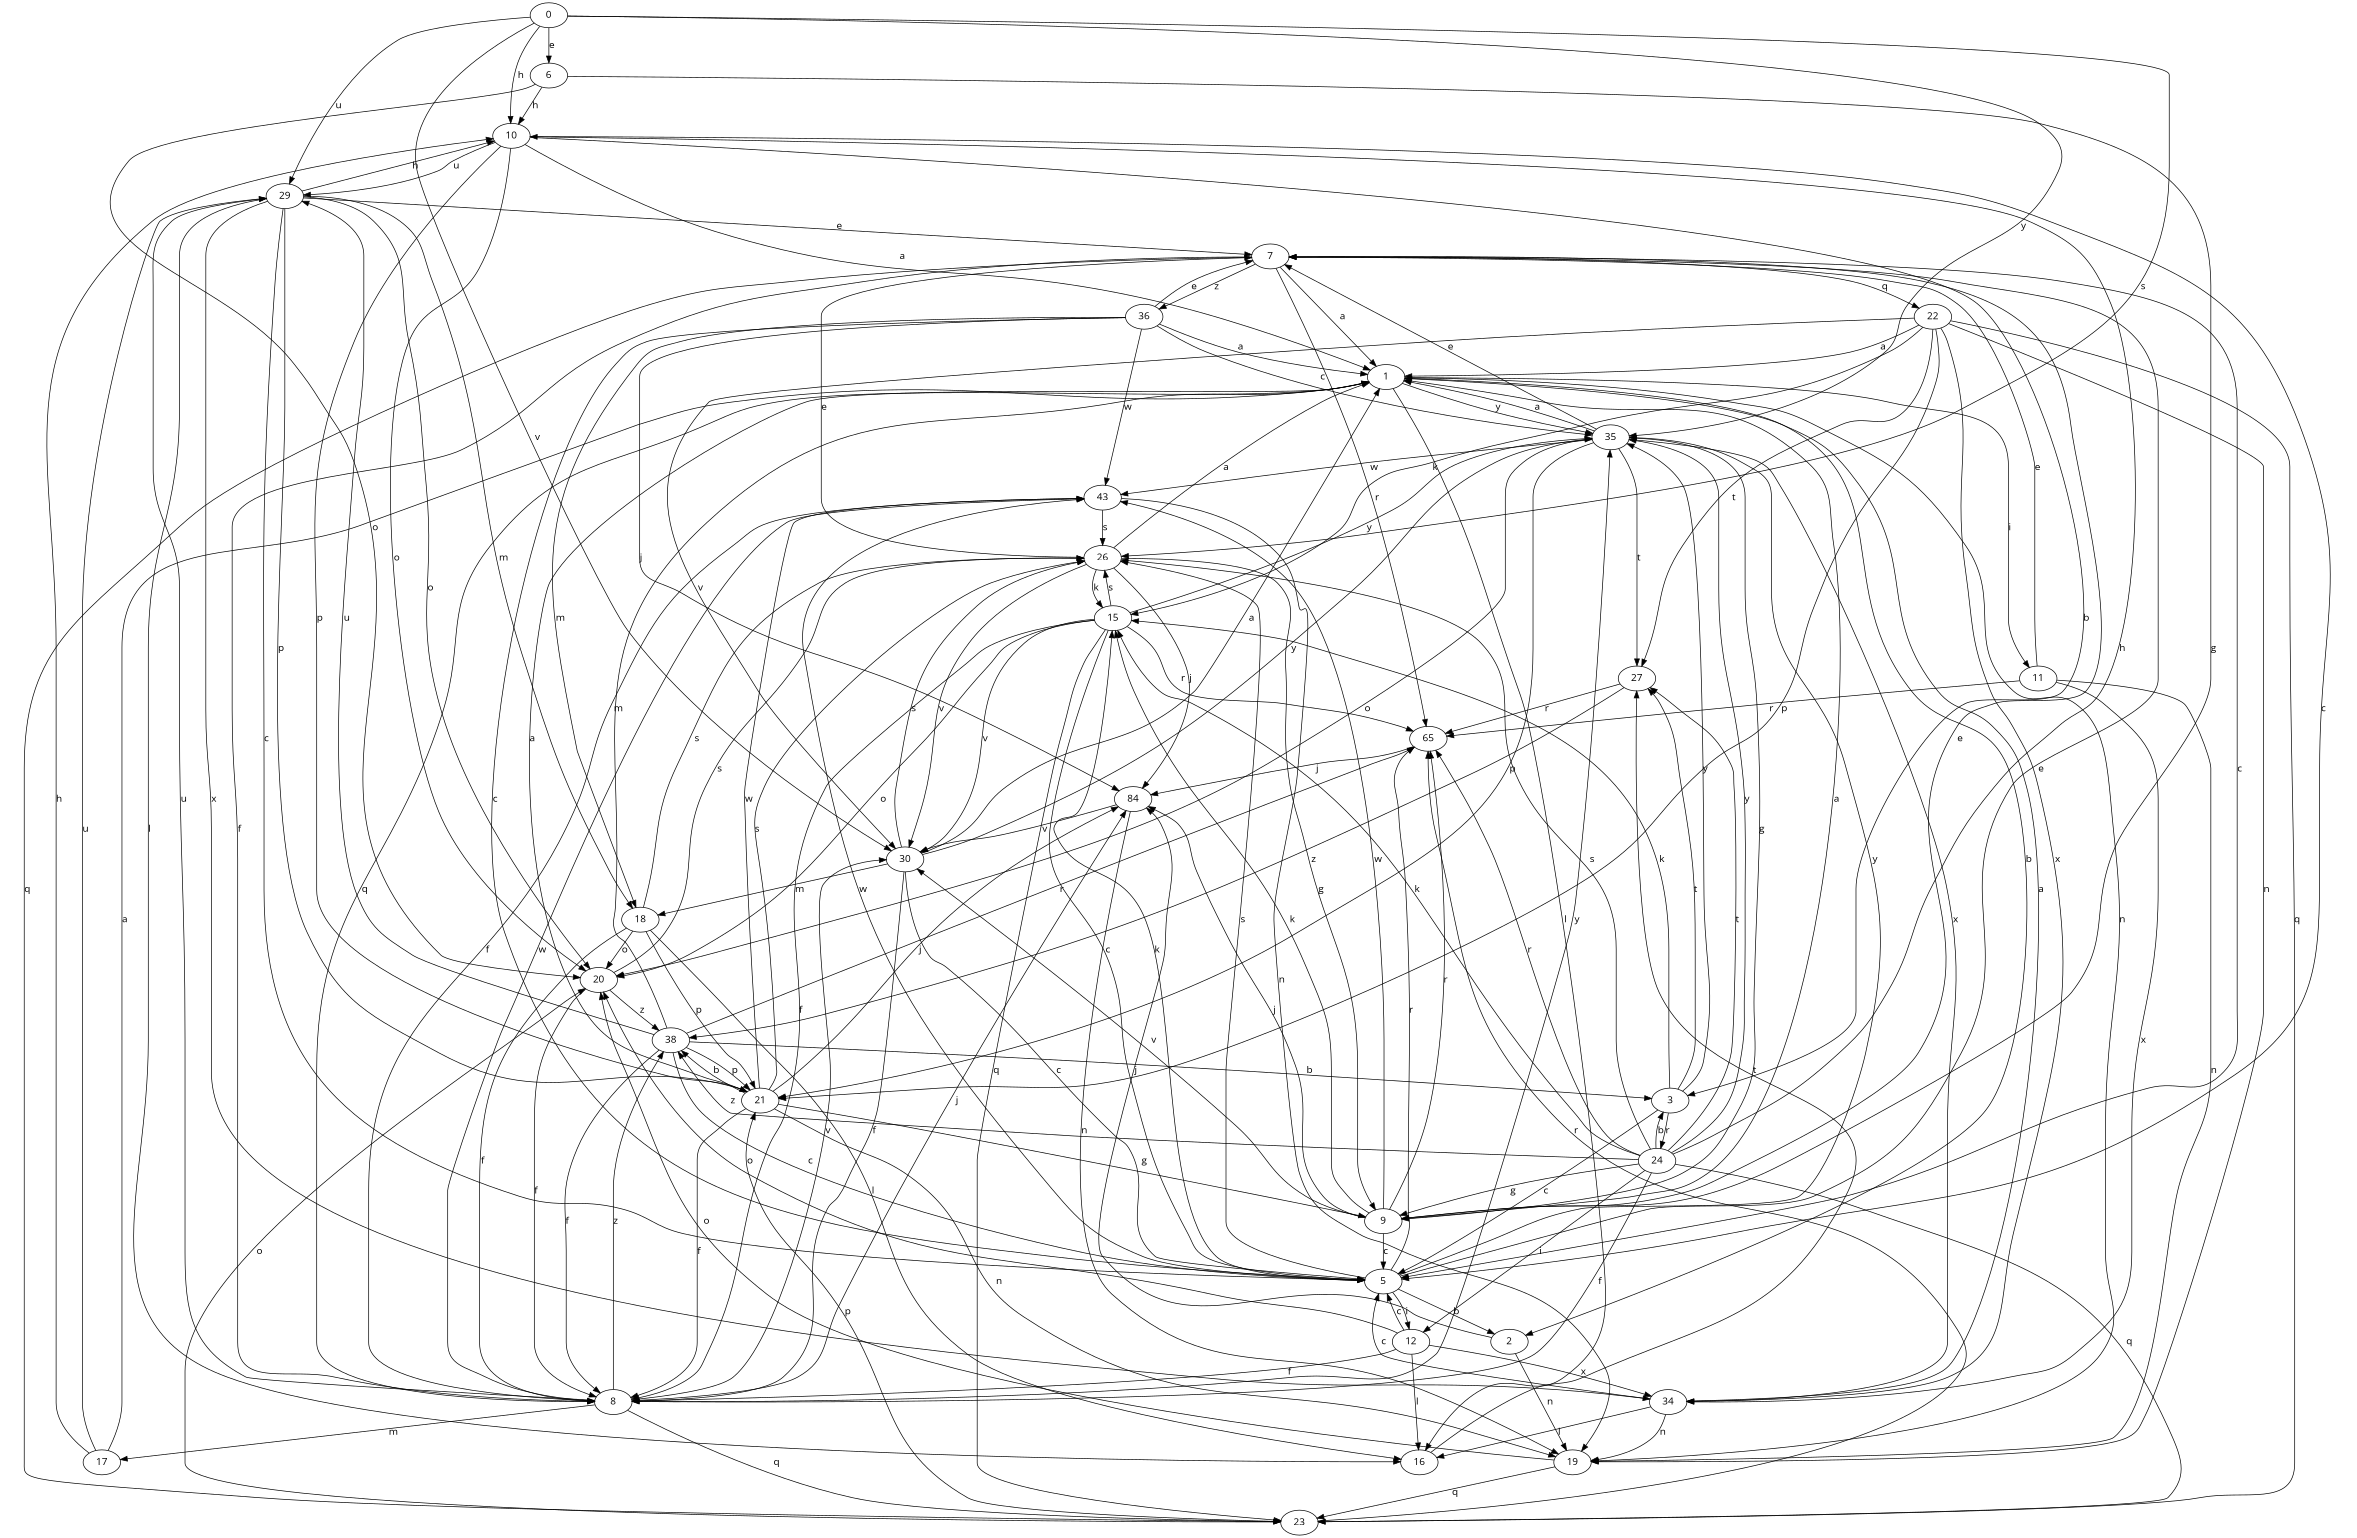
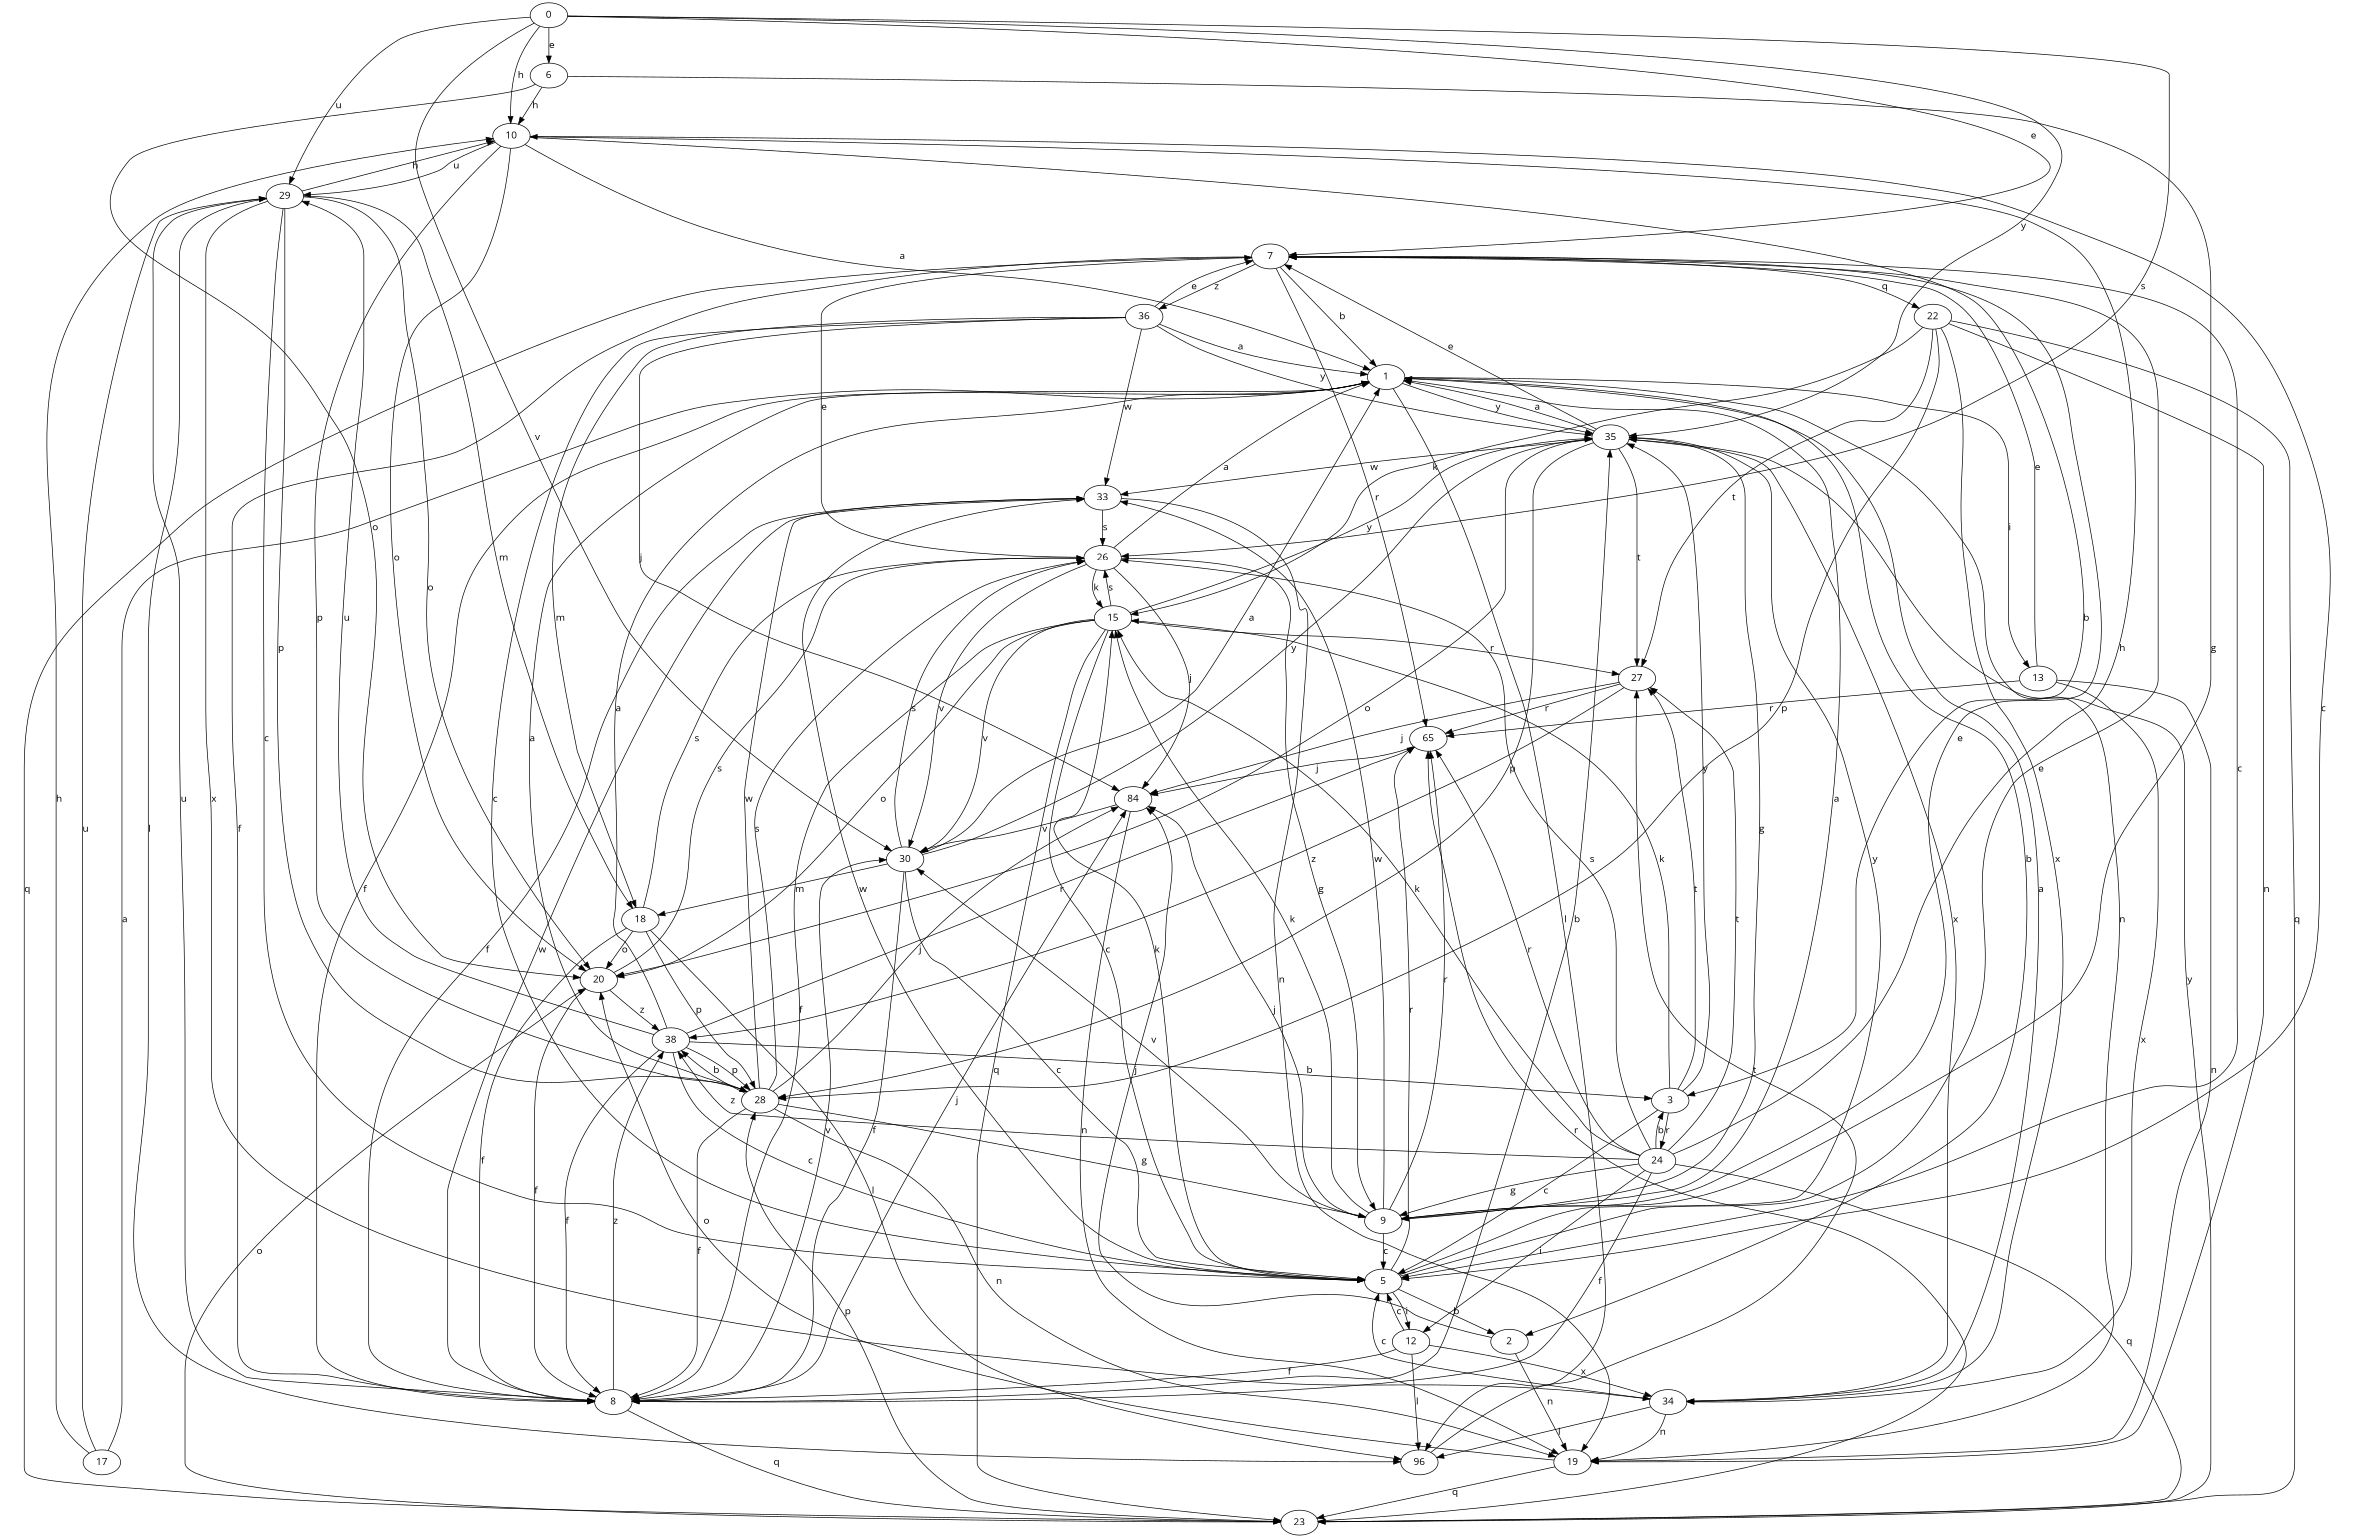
edge "29" -> "7": now "0" -> "7"
edge "7" -> "1": label "a" -> "b"
edge "22" -> "30": removed, label "v"
edge "22" -> "1": removed, label "a"
edge "36" -> "35": label "c" -> "y"
node "43": label "43" -> "33"
node "11": label "11" -> "13"
edge "15" -> "65": now "15" -> "27"
edge "38" -> "1": label "m" -> "a"
edge "27" -> "84": added, label "j"
edge "24" -> "35": now "23" -> "35"
edge "1" -> "8": label "q" -> "f"
edge "8" -> "35": label "y" -> "b"
edge "5" -> "26": removed, label "s"
node "21": label "21" -> "28"
edge "12" -> "20": removed, label "o"
edge "8" -> "17": removed, label "m"
node "16": label "16" -> "96"
